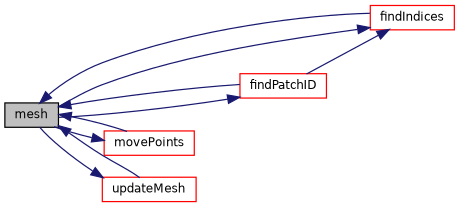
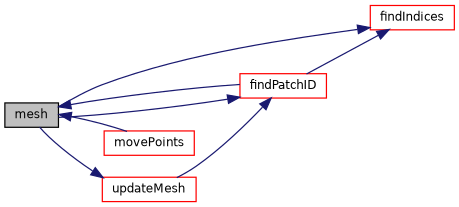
edge "findIndices" -> "mesh": removed
edge "mesh" -> "movePoints": removed
edge "updateMesh" -> "mesh": now "updateMesh" -> "findPatchID"
